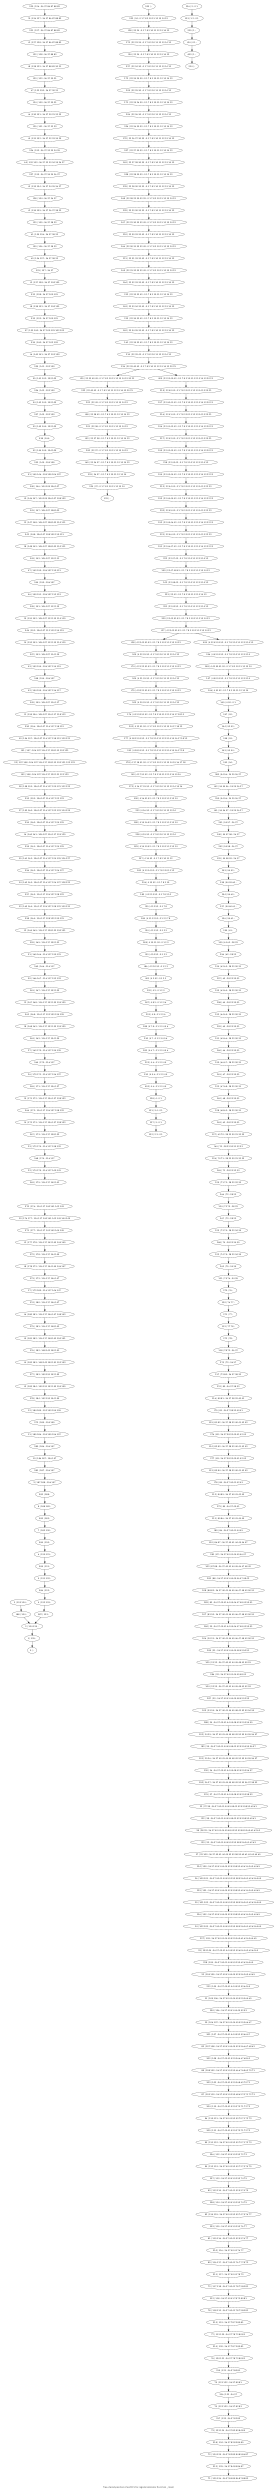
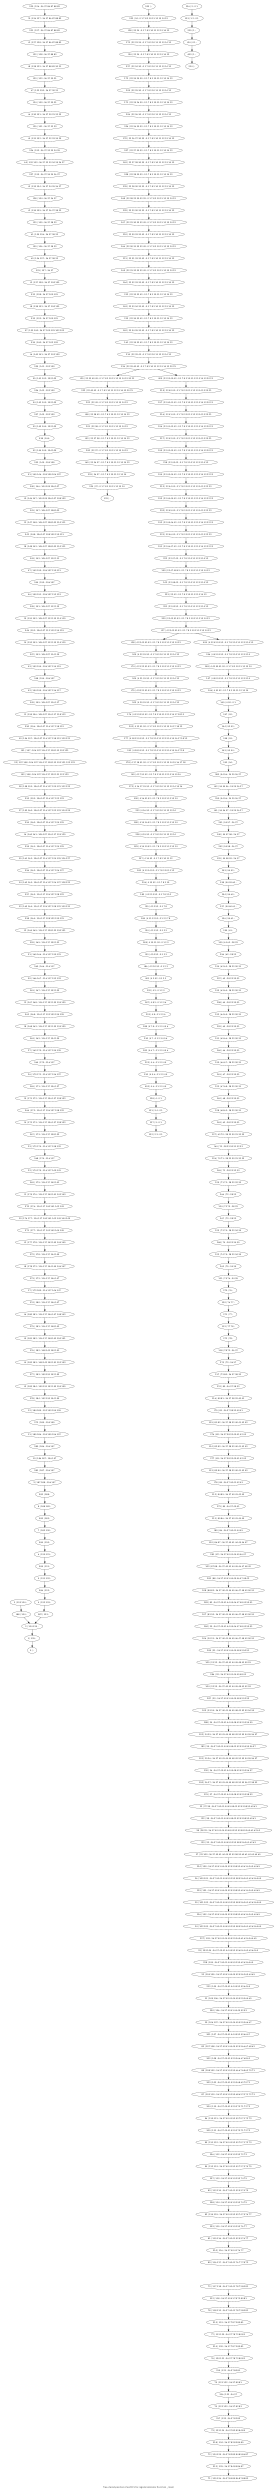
node "21 | 175 176 : 116 117 140 141 142 143": added
edge "376 | 182 : 148 149 150 151" -> "14 | 182 183 : 148 149 150 151 152 153": added
node "311 | 117 : 36 37 40 41 78 79": removed
